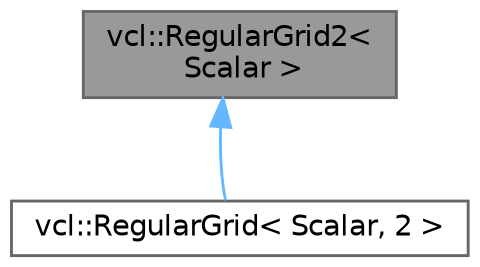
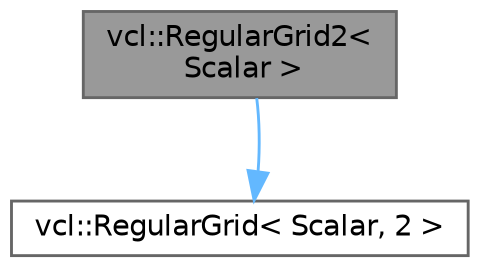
edge "vcl::RegularGrid< Scalar, 2 >" -> "vcl::RegularGrid2< Scalar >": reversed
